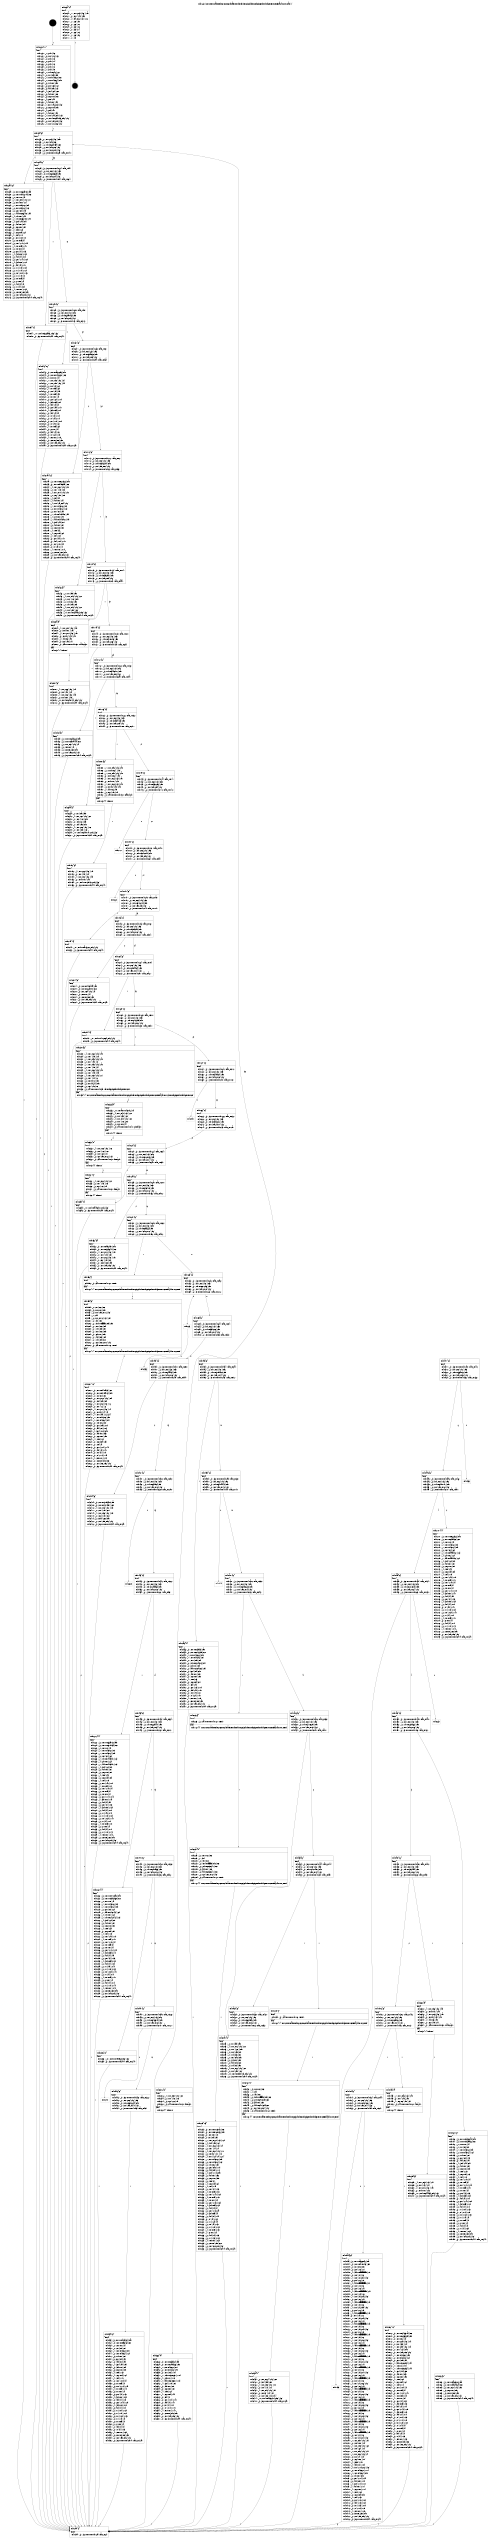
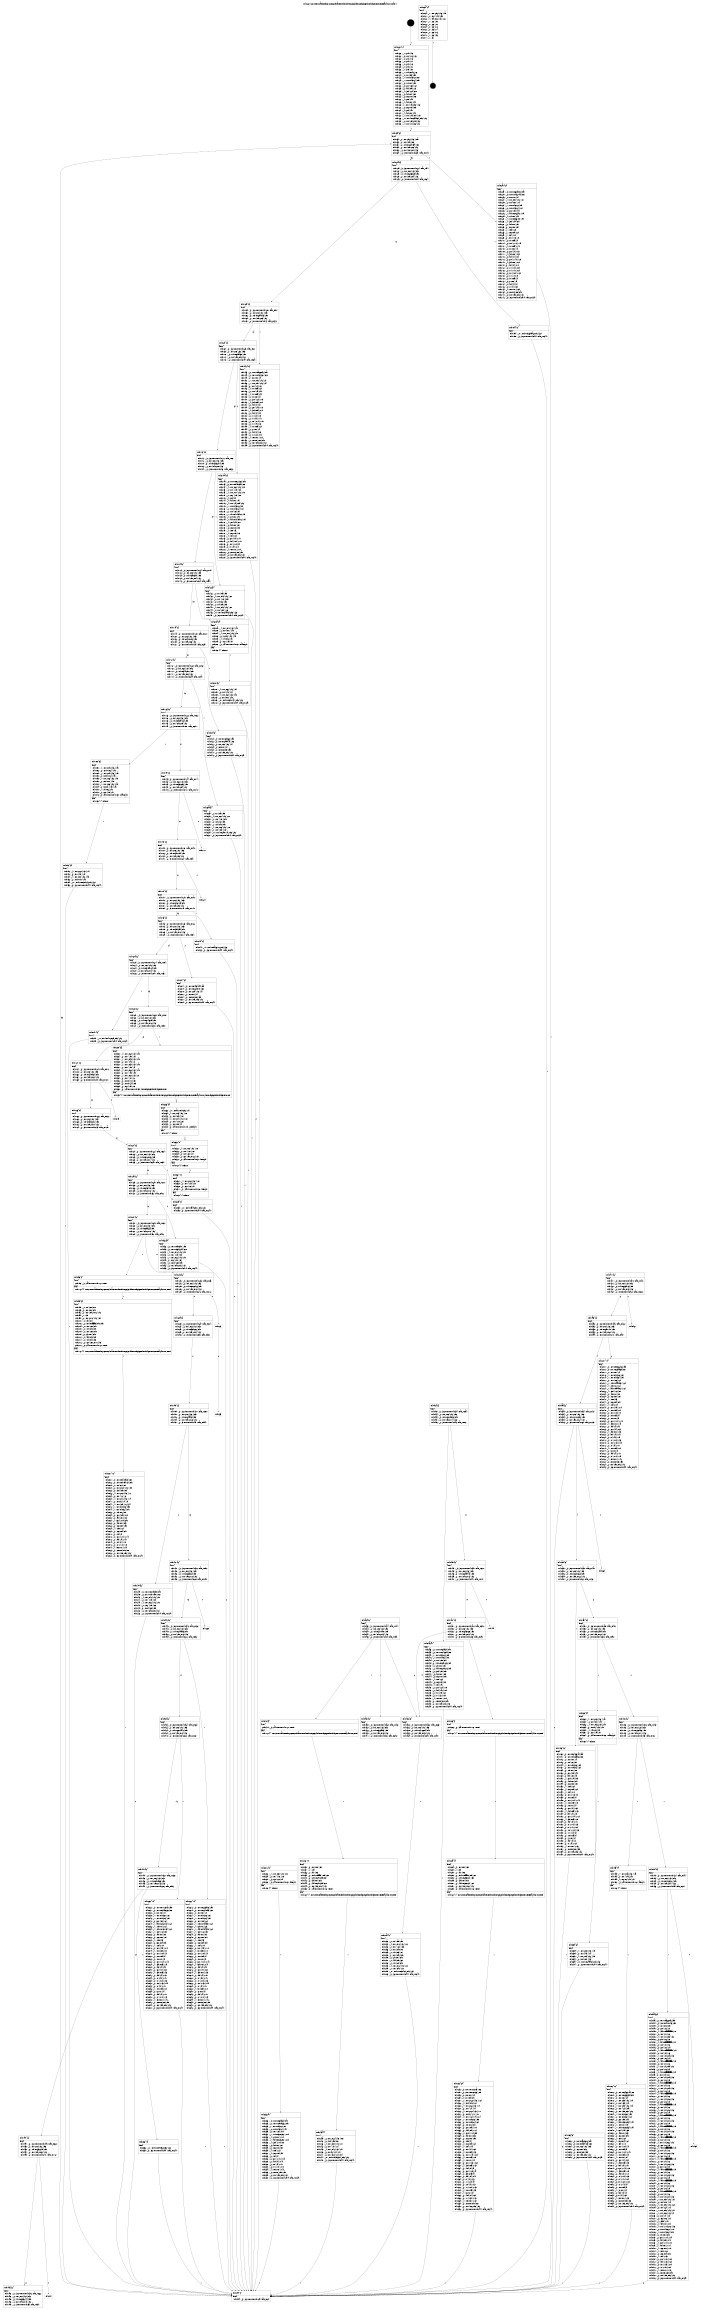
edge "0x401a23 [28]" -> "0x401a3f [28]": reversed
node "0x401f5f [137]": removed
